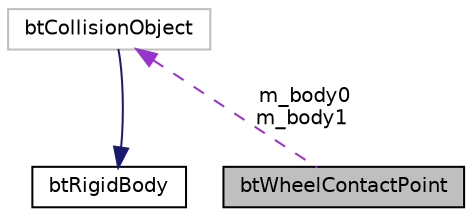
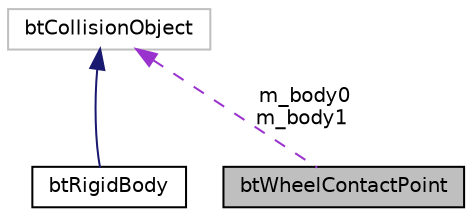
edge "btCollisionObject" -> "btRigidBody": reversed
